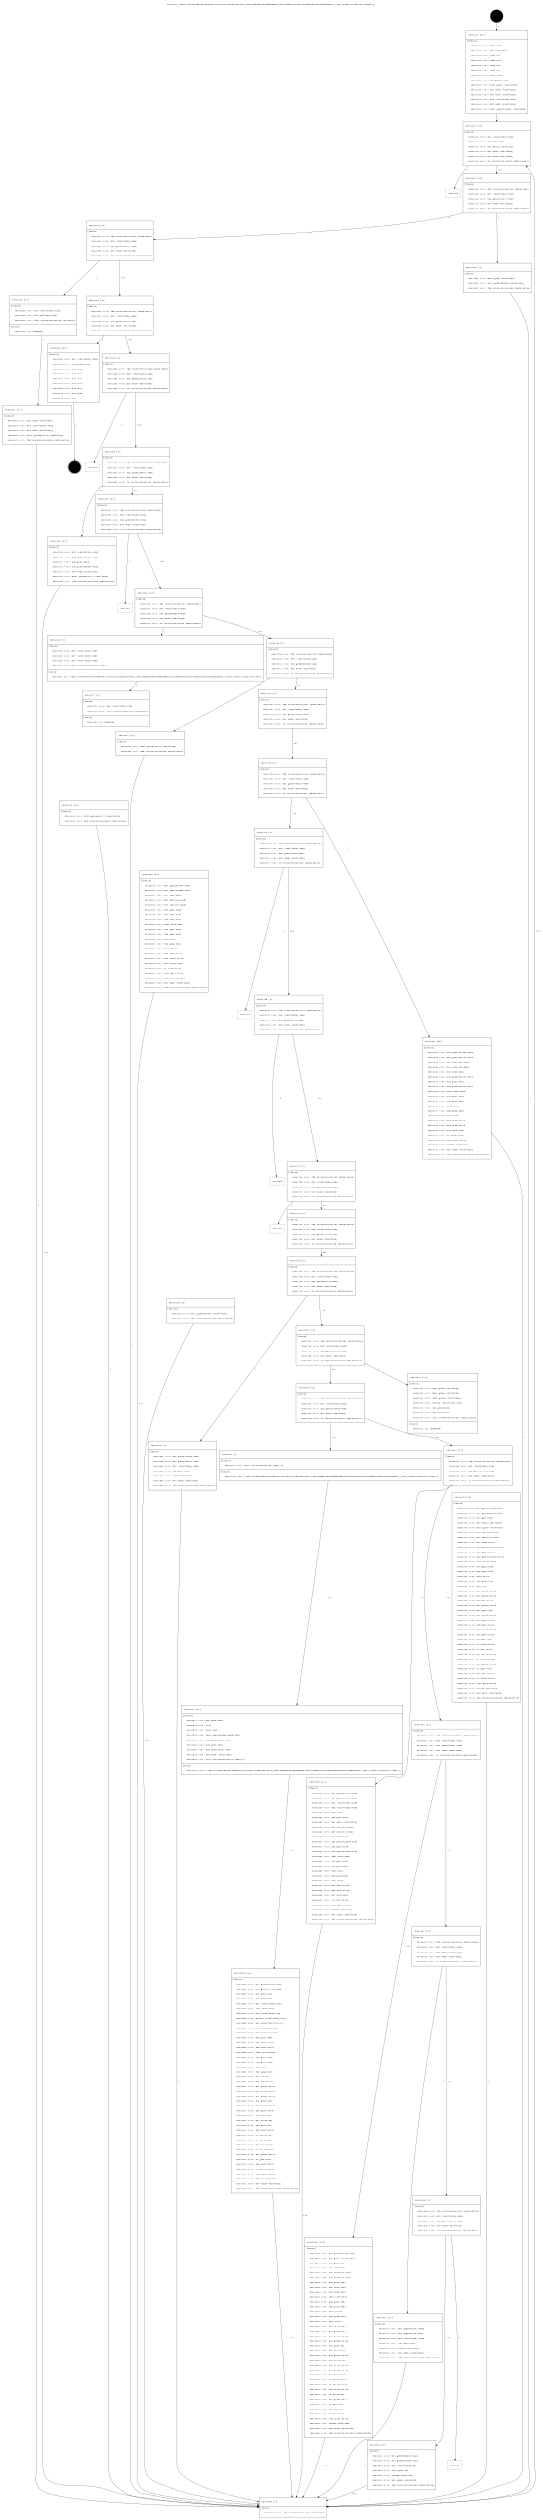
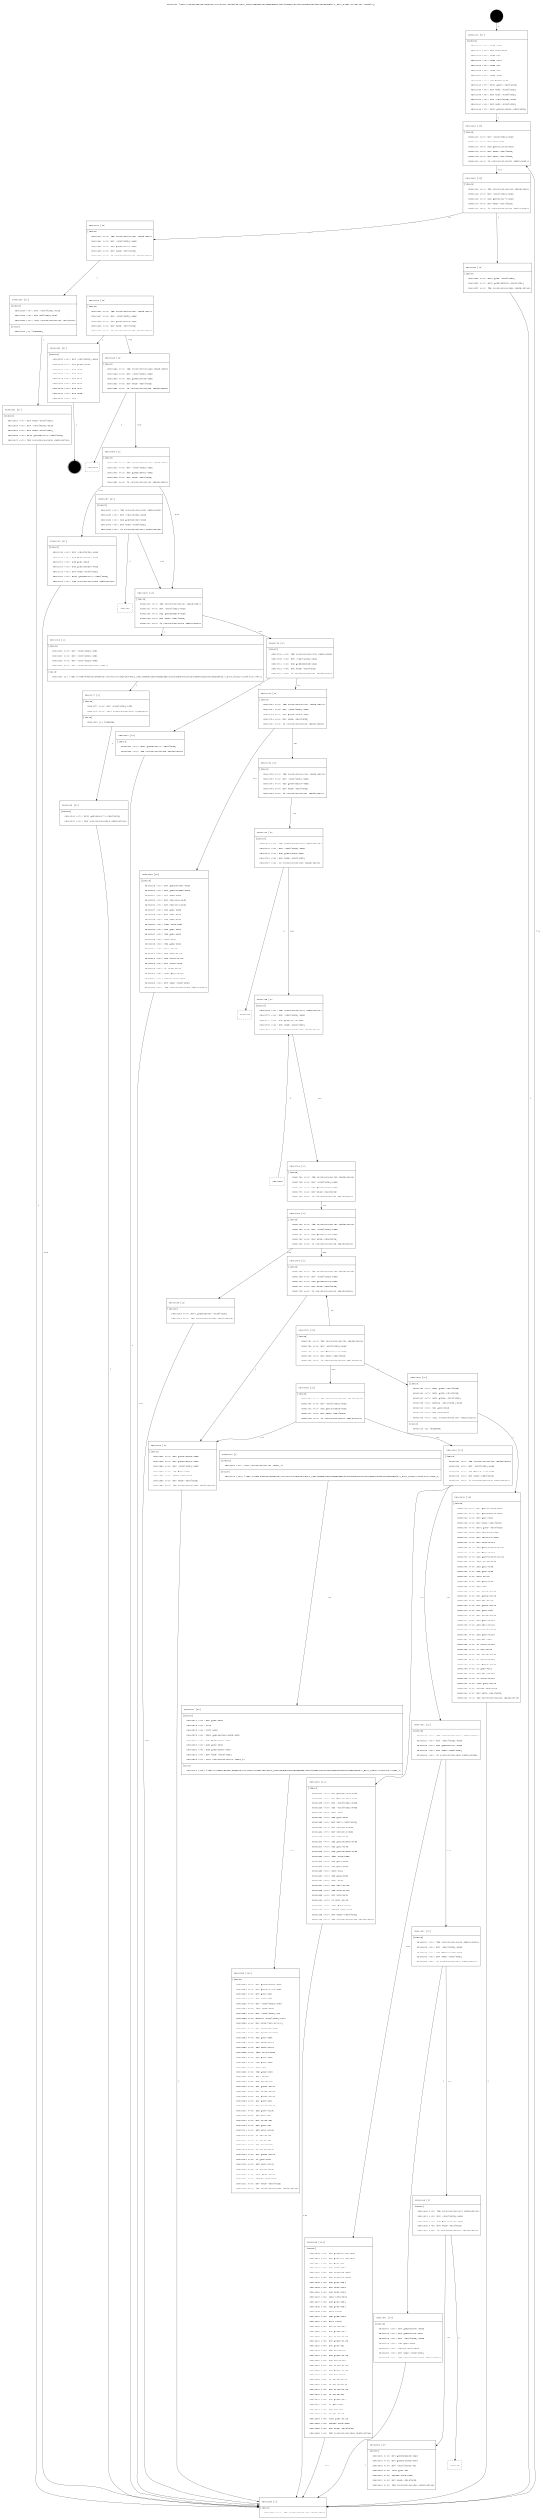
node "0x401cd1": removed
edge "0x40167c [22]" -> "0x401692 [22]": removed, label "710"
edge "0x4016be [25]" -> "0x4016d7 [25]": now "0x4016be [25]" -> "0x4016f0 [25]"
edge "0x401c77 [9]" -> "0x401c80 [12]": added, label "1"
edge "0x401722 [25]" -> "0x401b1d [83]": added, label "100"
node "0x4018e1 [88]": removed
edge "0x40176d [25]" -> "0x40188c": reversed
node "0x401c8c": removed
edge "0x40179f [25]" -> "0x401c3d [12]": added, label "100"
edge "0x4017b8 [25]" -> "0x4017d1 [25]": reversed
edge "0x4017ea [25]" -> "0x401b70 [5]": now "0x4017ea [25]" -> "0x4018c6 [27]"
edge "0x401939 [37]" -> "0x40195e [163]": added, label "1"
edge "0x401b9d [160]" -> "0x401d6e [5]": removed, label "100"
edge "0x401b02 [27]" -> "0x401d6e [5]": removed, label "101"
